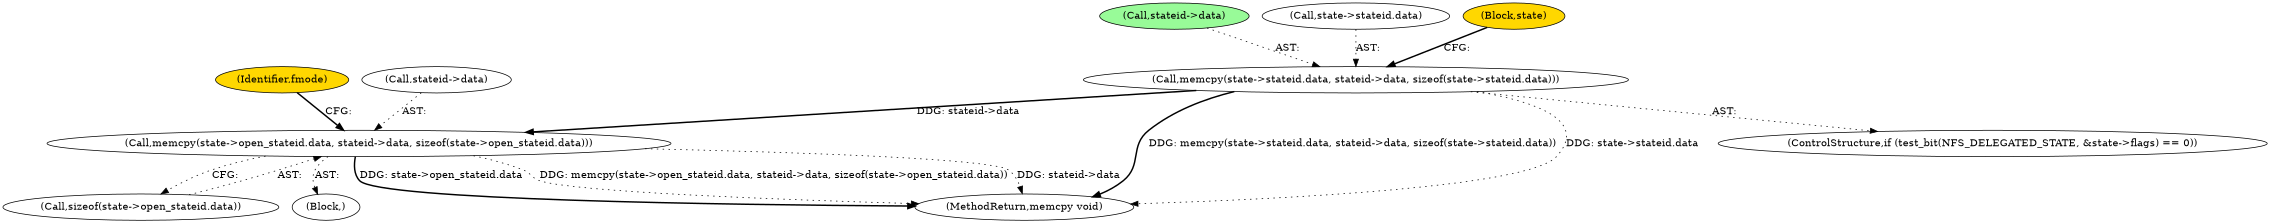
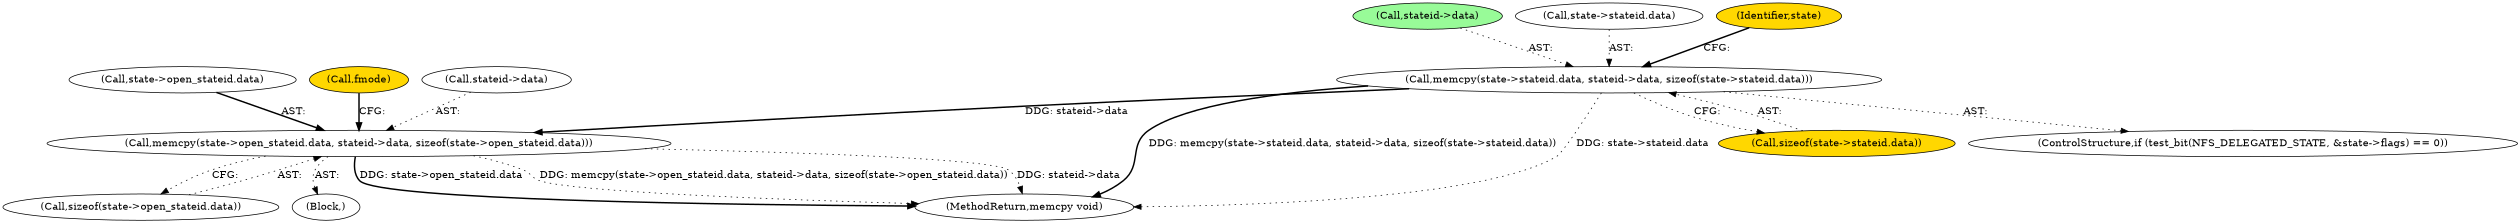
node "(Block,state)": label "(Block,state)" -> "(Identifier,state)"
node "(Call,state->open_stateid.data)": added
node "(Identifier,fmode)": label "(Identifier,fmode)" -> "(Call,fmode)"
node "(Call,sizeof(state->stateid.data))": added
